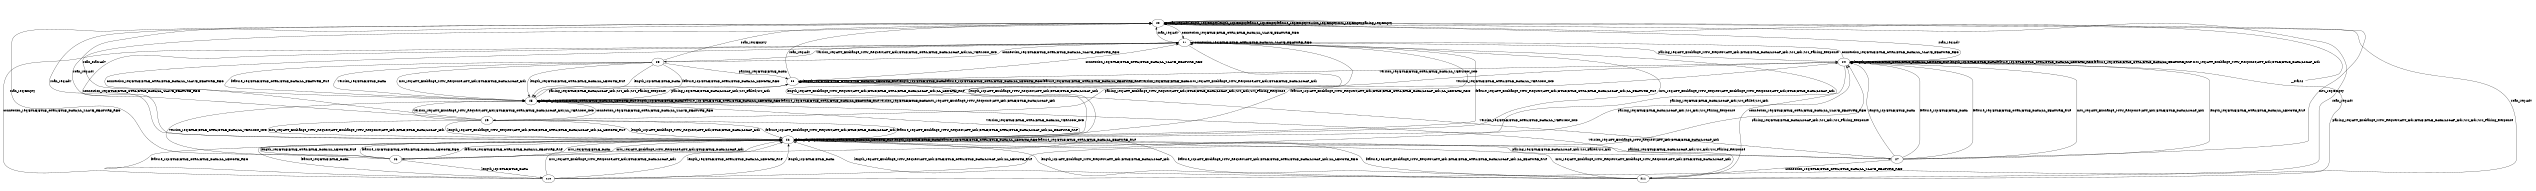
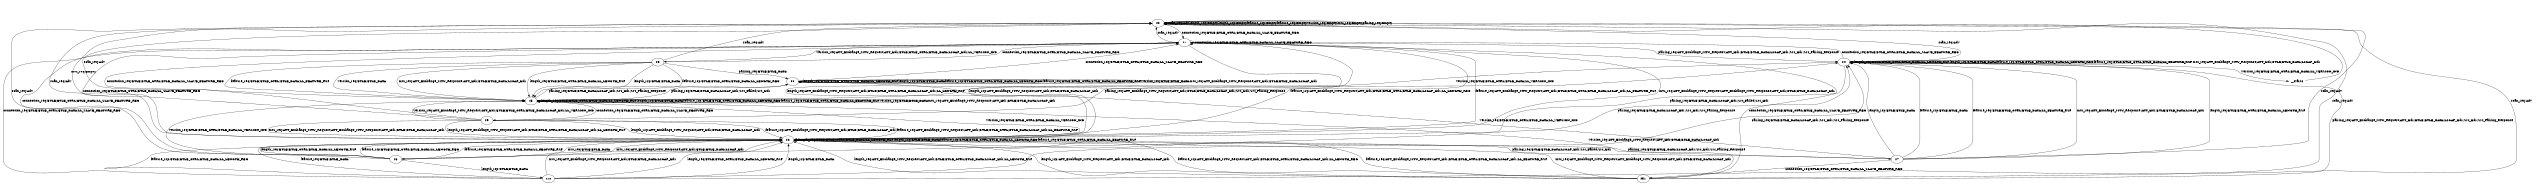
edge "s8" -> "s0": removed, label "scan_req/Adv"
edge "s3" -> "s0": label "scan_req/Empty" -> "scan_req/Adv"
edge "s6" -> "s1": added, label "connection_req/BTLE|BTLE_CTRL|BTLE_DATA|LL_SLAVE_FEATURE_REQ"
edge "s5" -> "s0": label "scan_scan/Adv" -> "scan_req/Adv"
edge "s4" -> "s8": now "s4" -> "__start2"
edge "s9" -> "s0": label "scan_req/Adv" -> "mtu_req/Empty"
edge "s6" -> "s0": label "scan_req/Empty" -> "scan_req/Adv"
edge "s7" -> "s0": label "mtu_req/Empty" -> "scan_req/Adv"
node "s11": label "s11" -> "s51"
